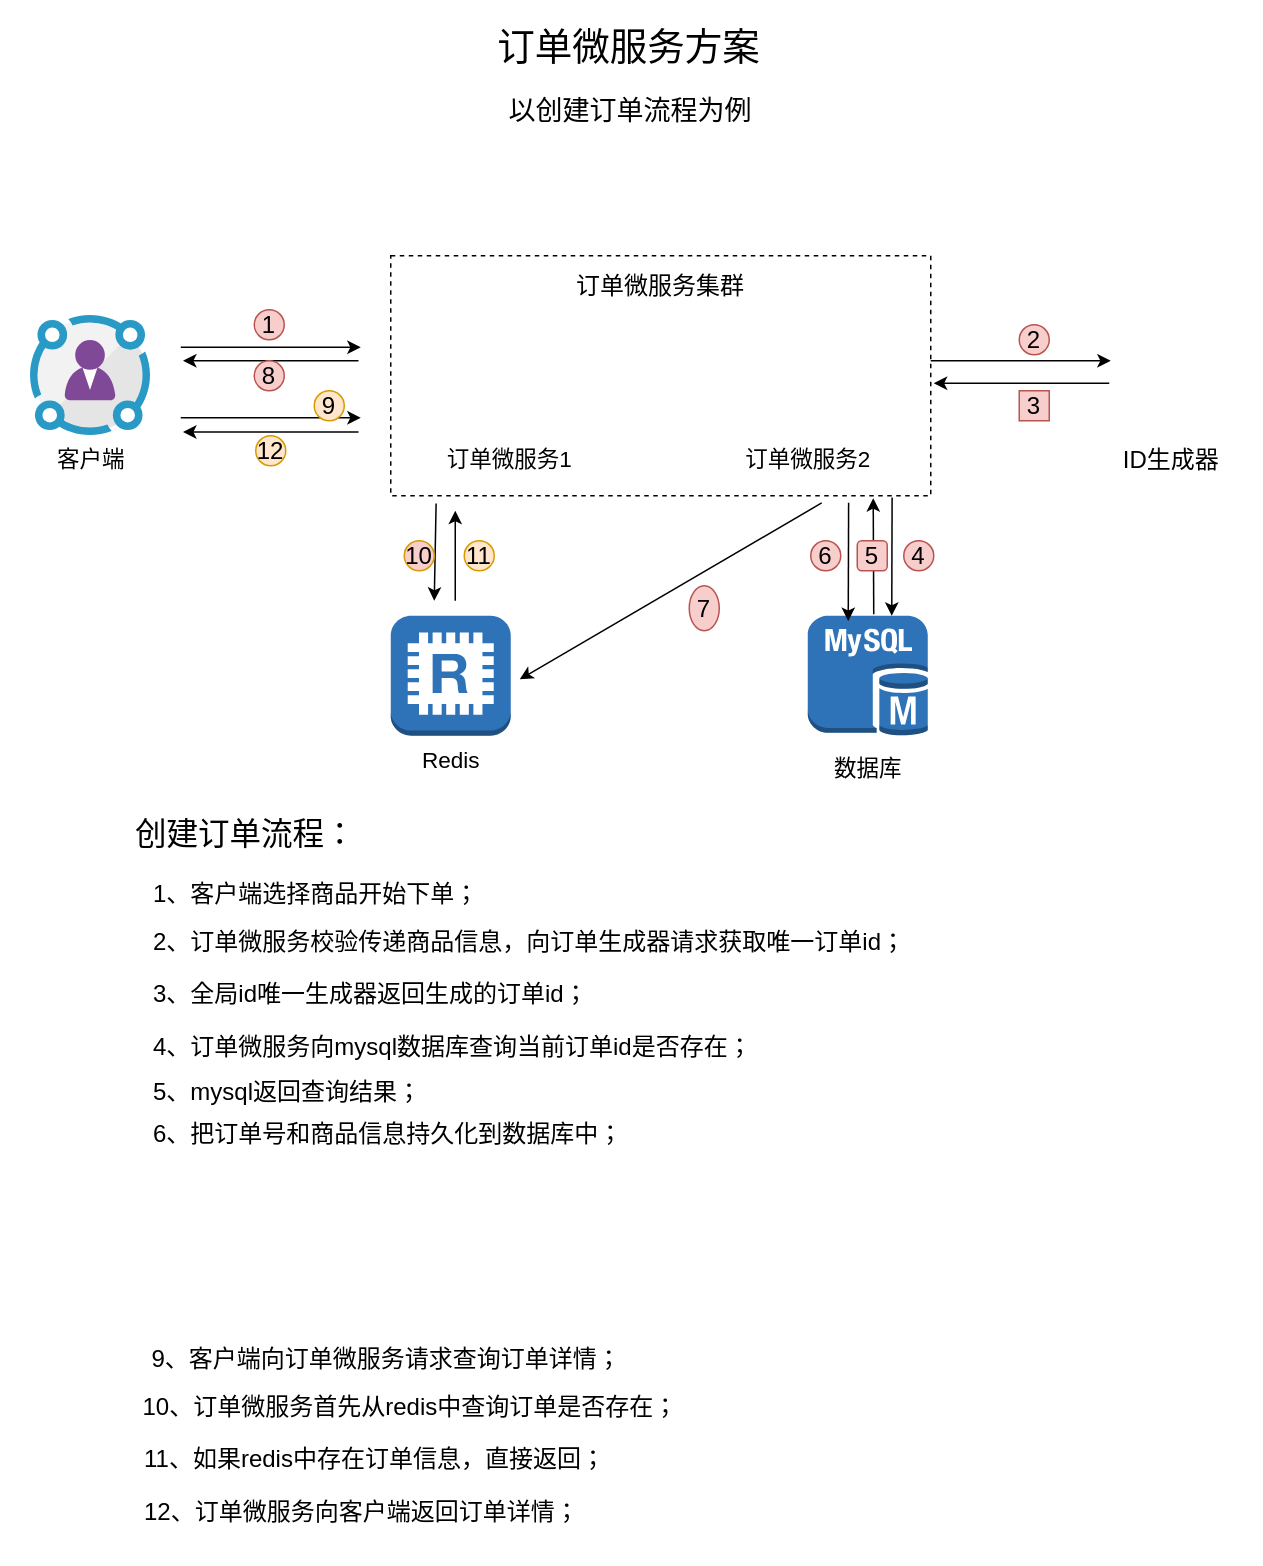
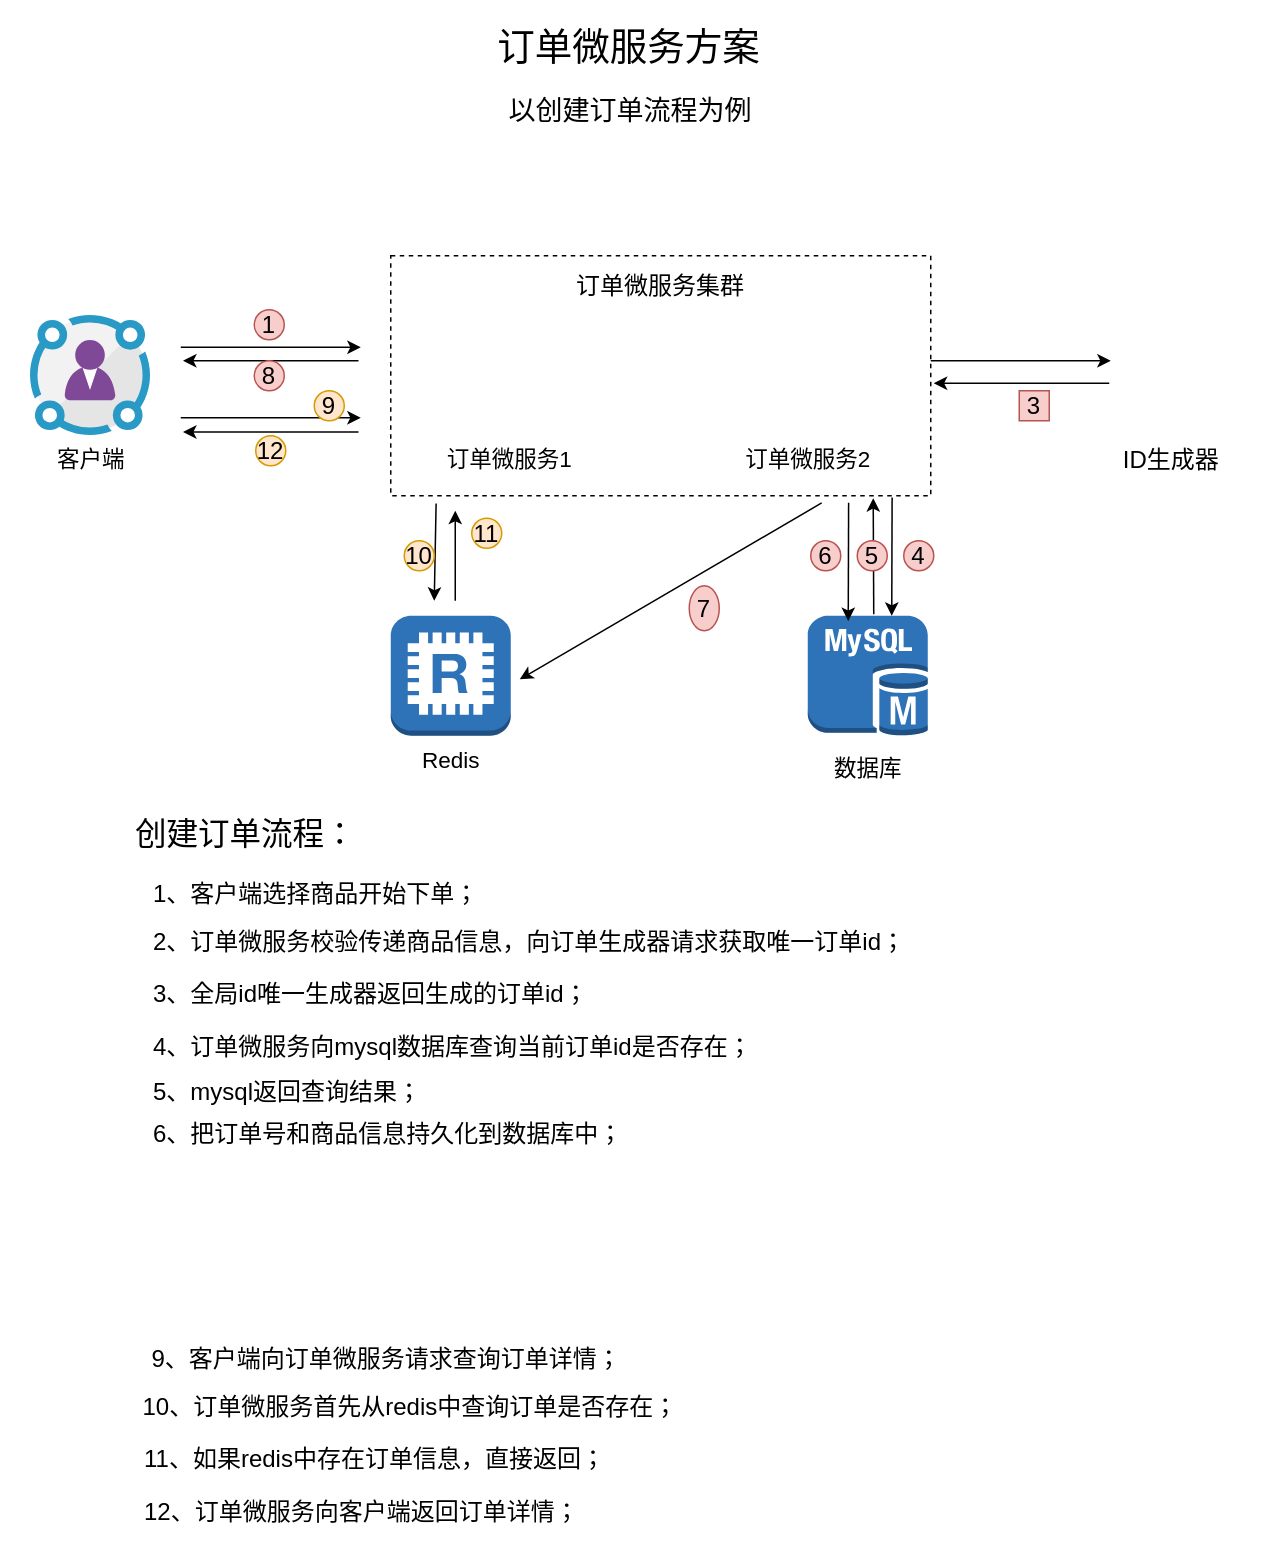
node "2": removed
node "10": fillcolor #f8cecc -> #ffe6cc
node "11": moved (479, 556) -> (487, 533)
node "5": shape rounded rectangle -> ellipse
